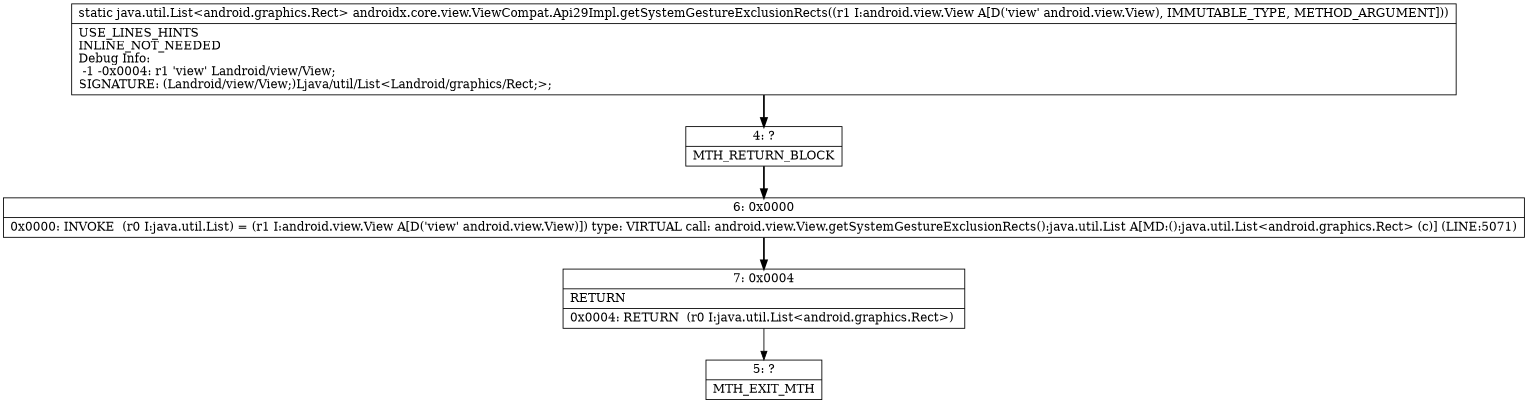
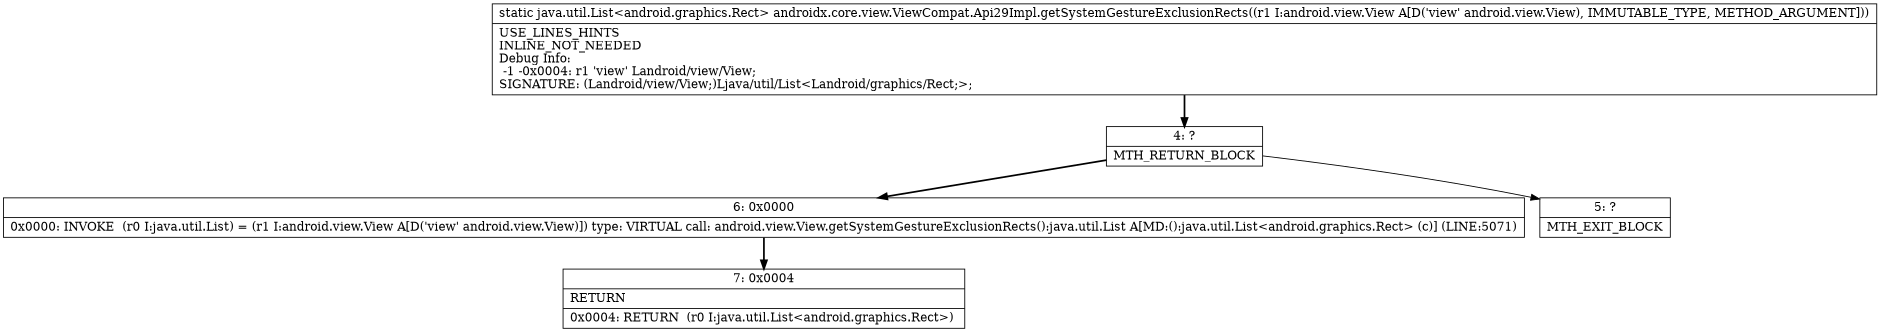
edge "7: 0x0004" -> "5: ?": now "4: ?" -> "5: ?"
node "5: ?": text "MTH_EXIT_MTH" -> "MTH_EXIT_BLOCK"
